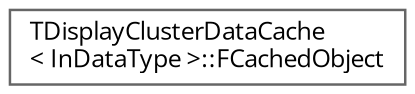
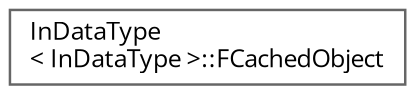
node "TDisplayClusterDataCache < InDataType >::FCachedObject": label "TDisplayClusterDataCache < InDataType >::FCachedObject" -> "InDataType < InDataType >::FCachedObject"
